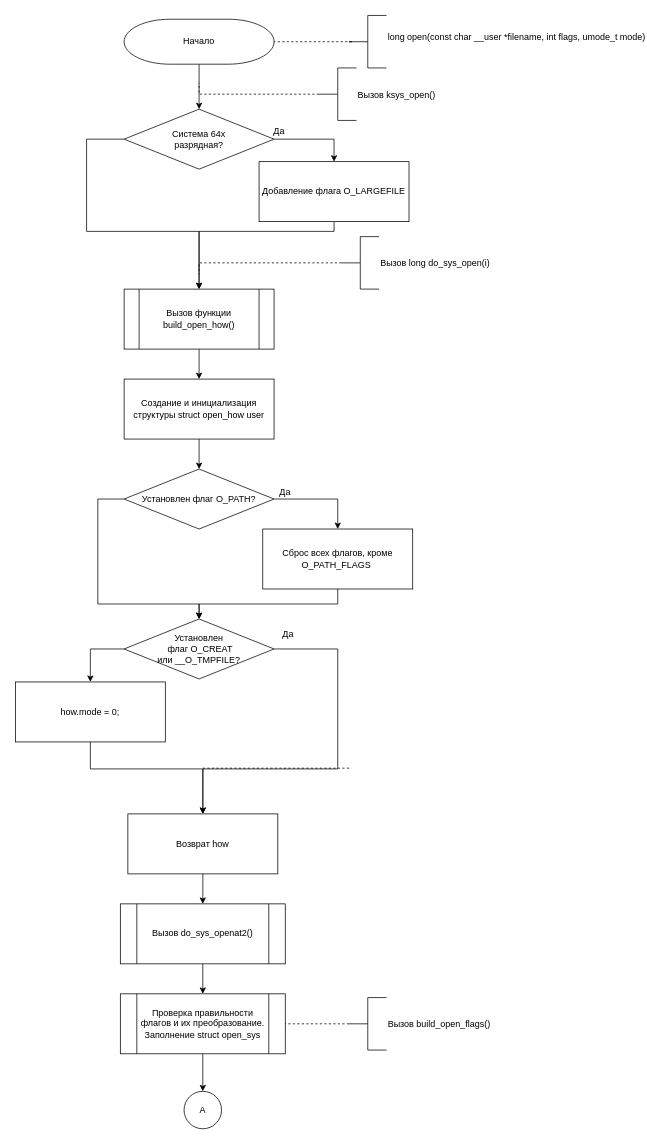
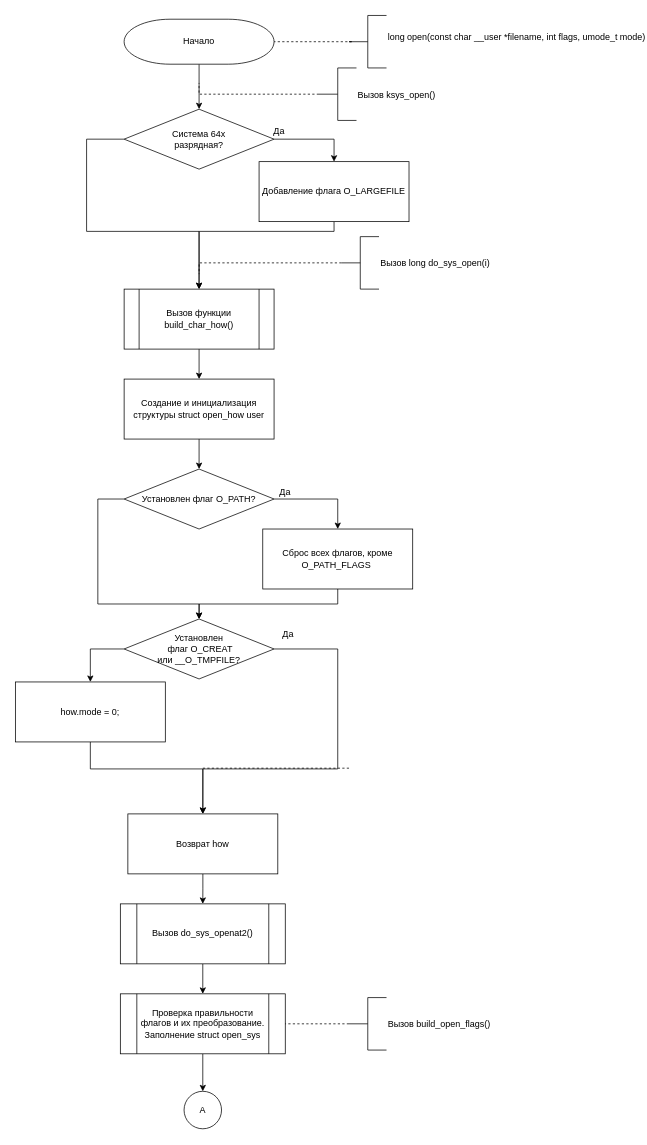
node "Вызов функции build_open_how()": label "Вызов функции build_open_how()" -> "Вызов функции build_char_how()"
